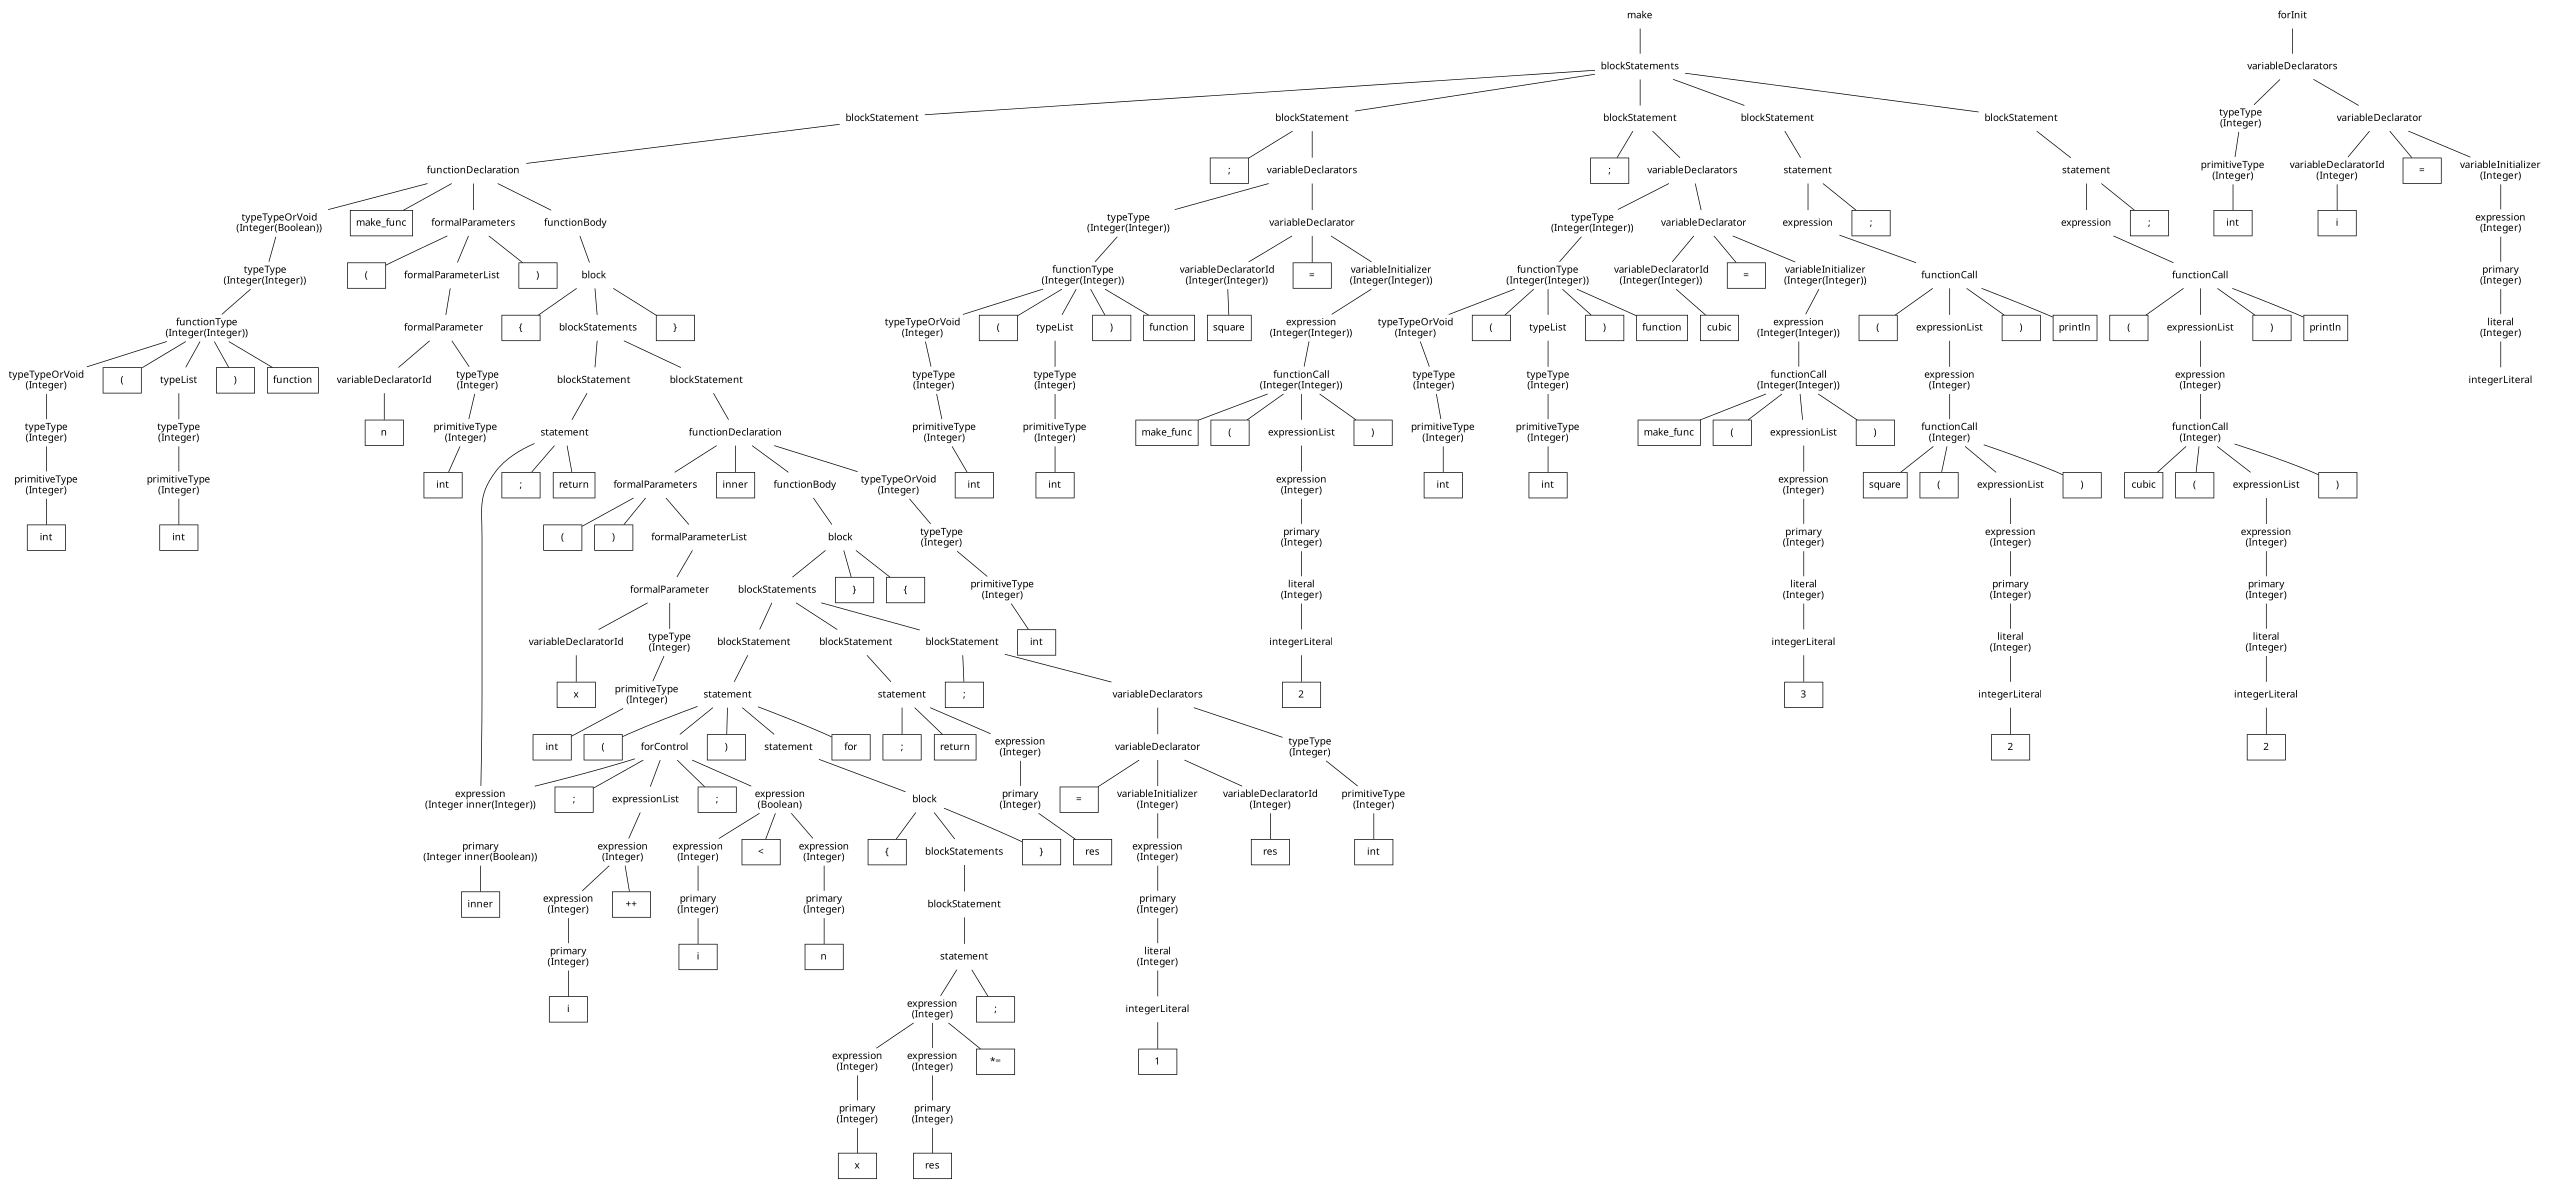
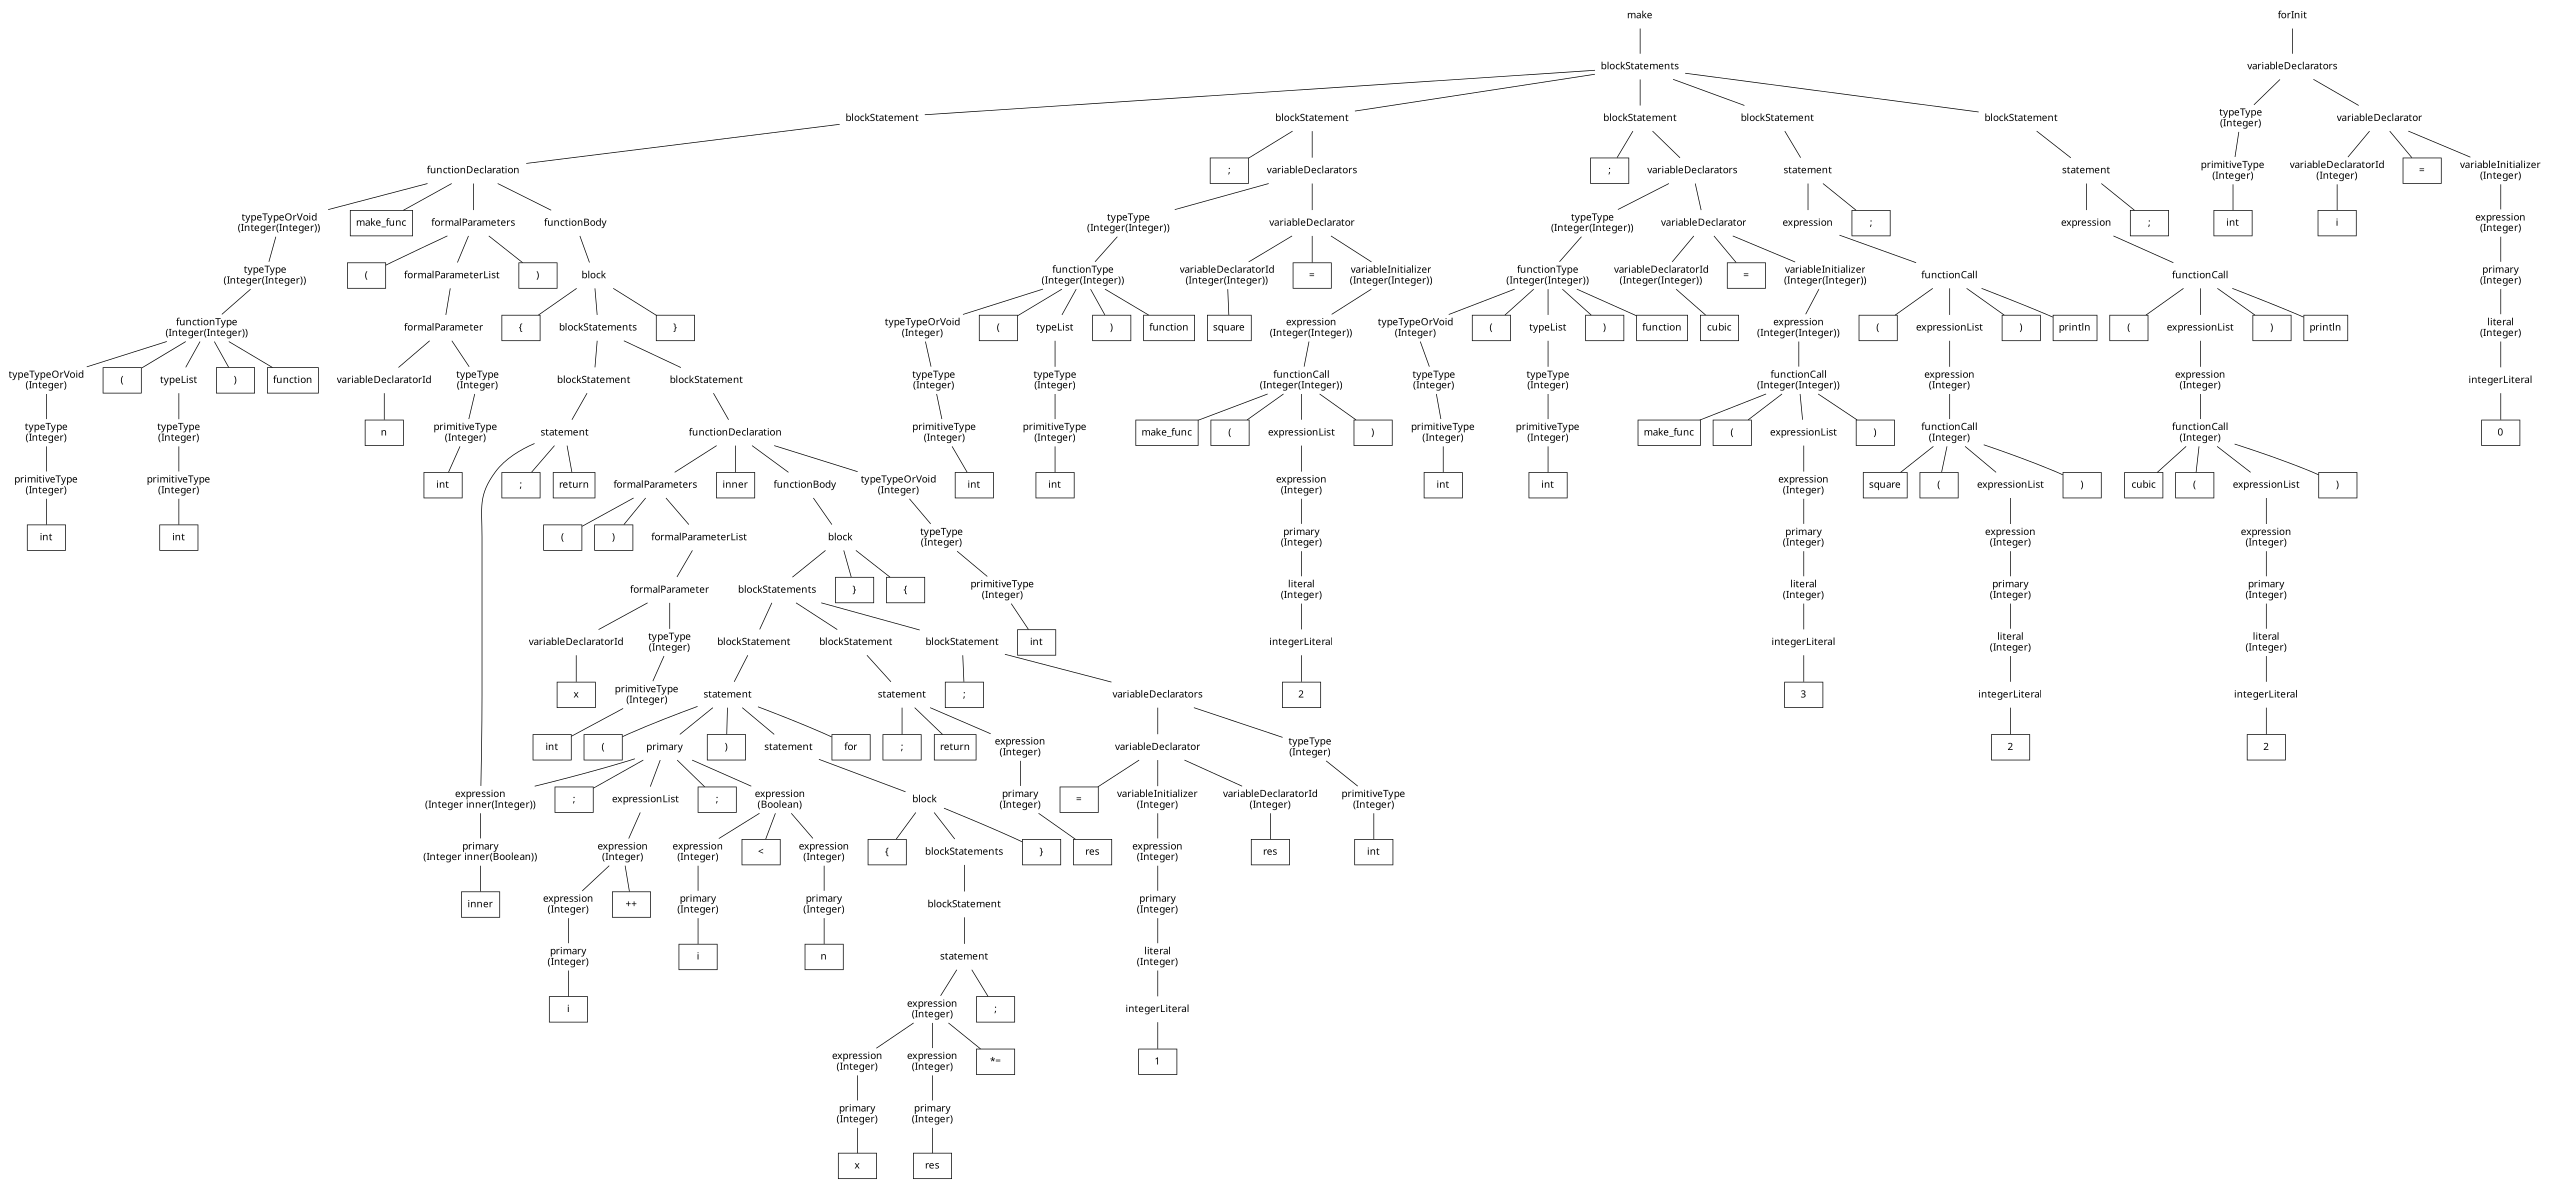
node "typeTypeOrVoid (Integer(Boolean))": label "typeTypeOrVoid (Integer(Boolean))" -> "typeTypeOrVoid (Integer(Integer))"
node "0": added
node "forControl": label "forControl" -> "primary"
edge "expression (Integer inner(Integer))" -- "primary (Integer inner(Boolean))": added
